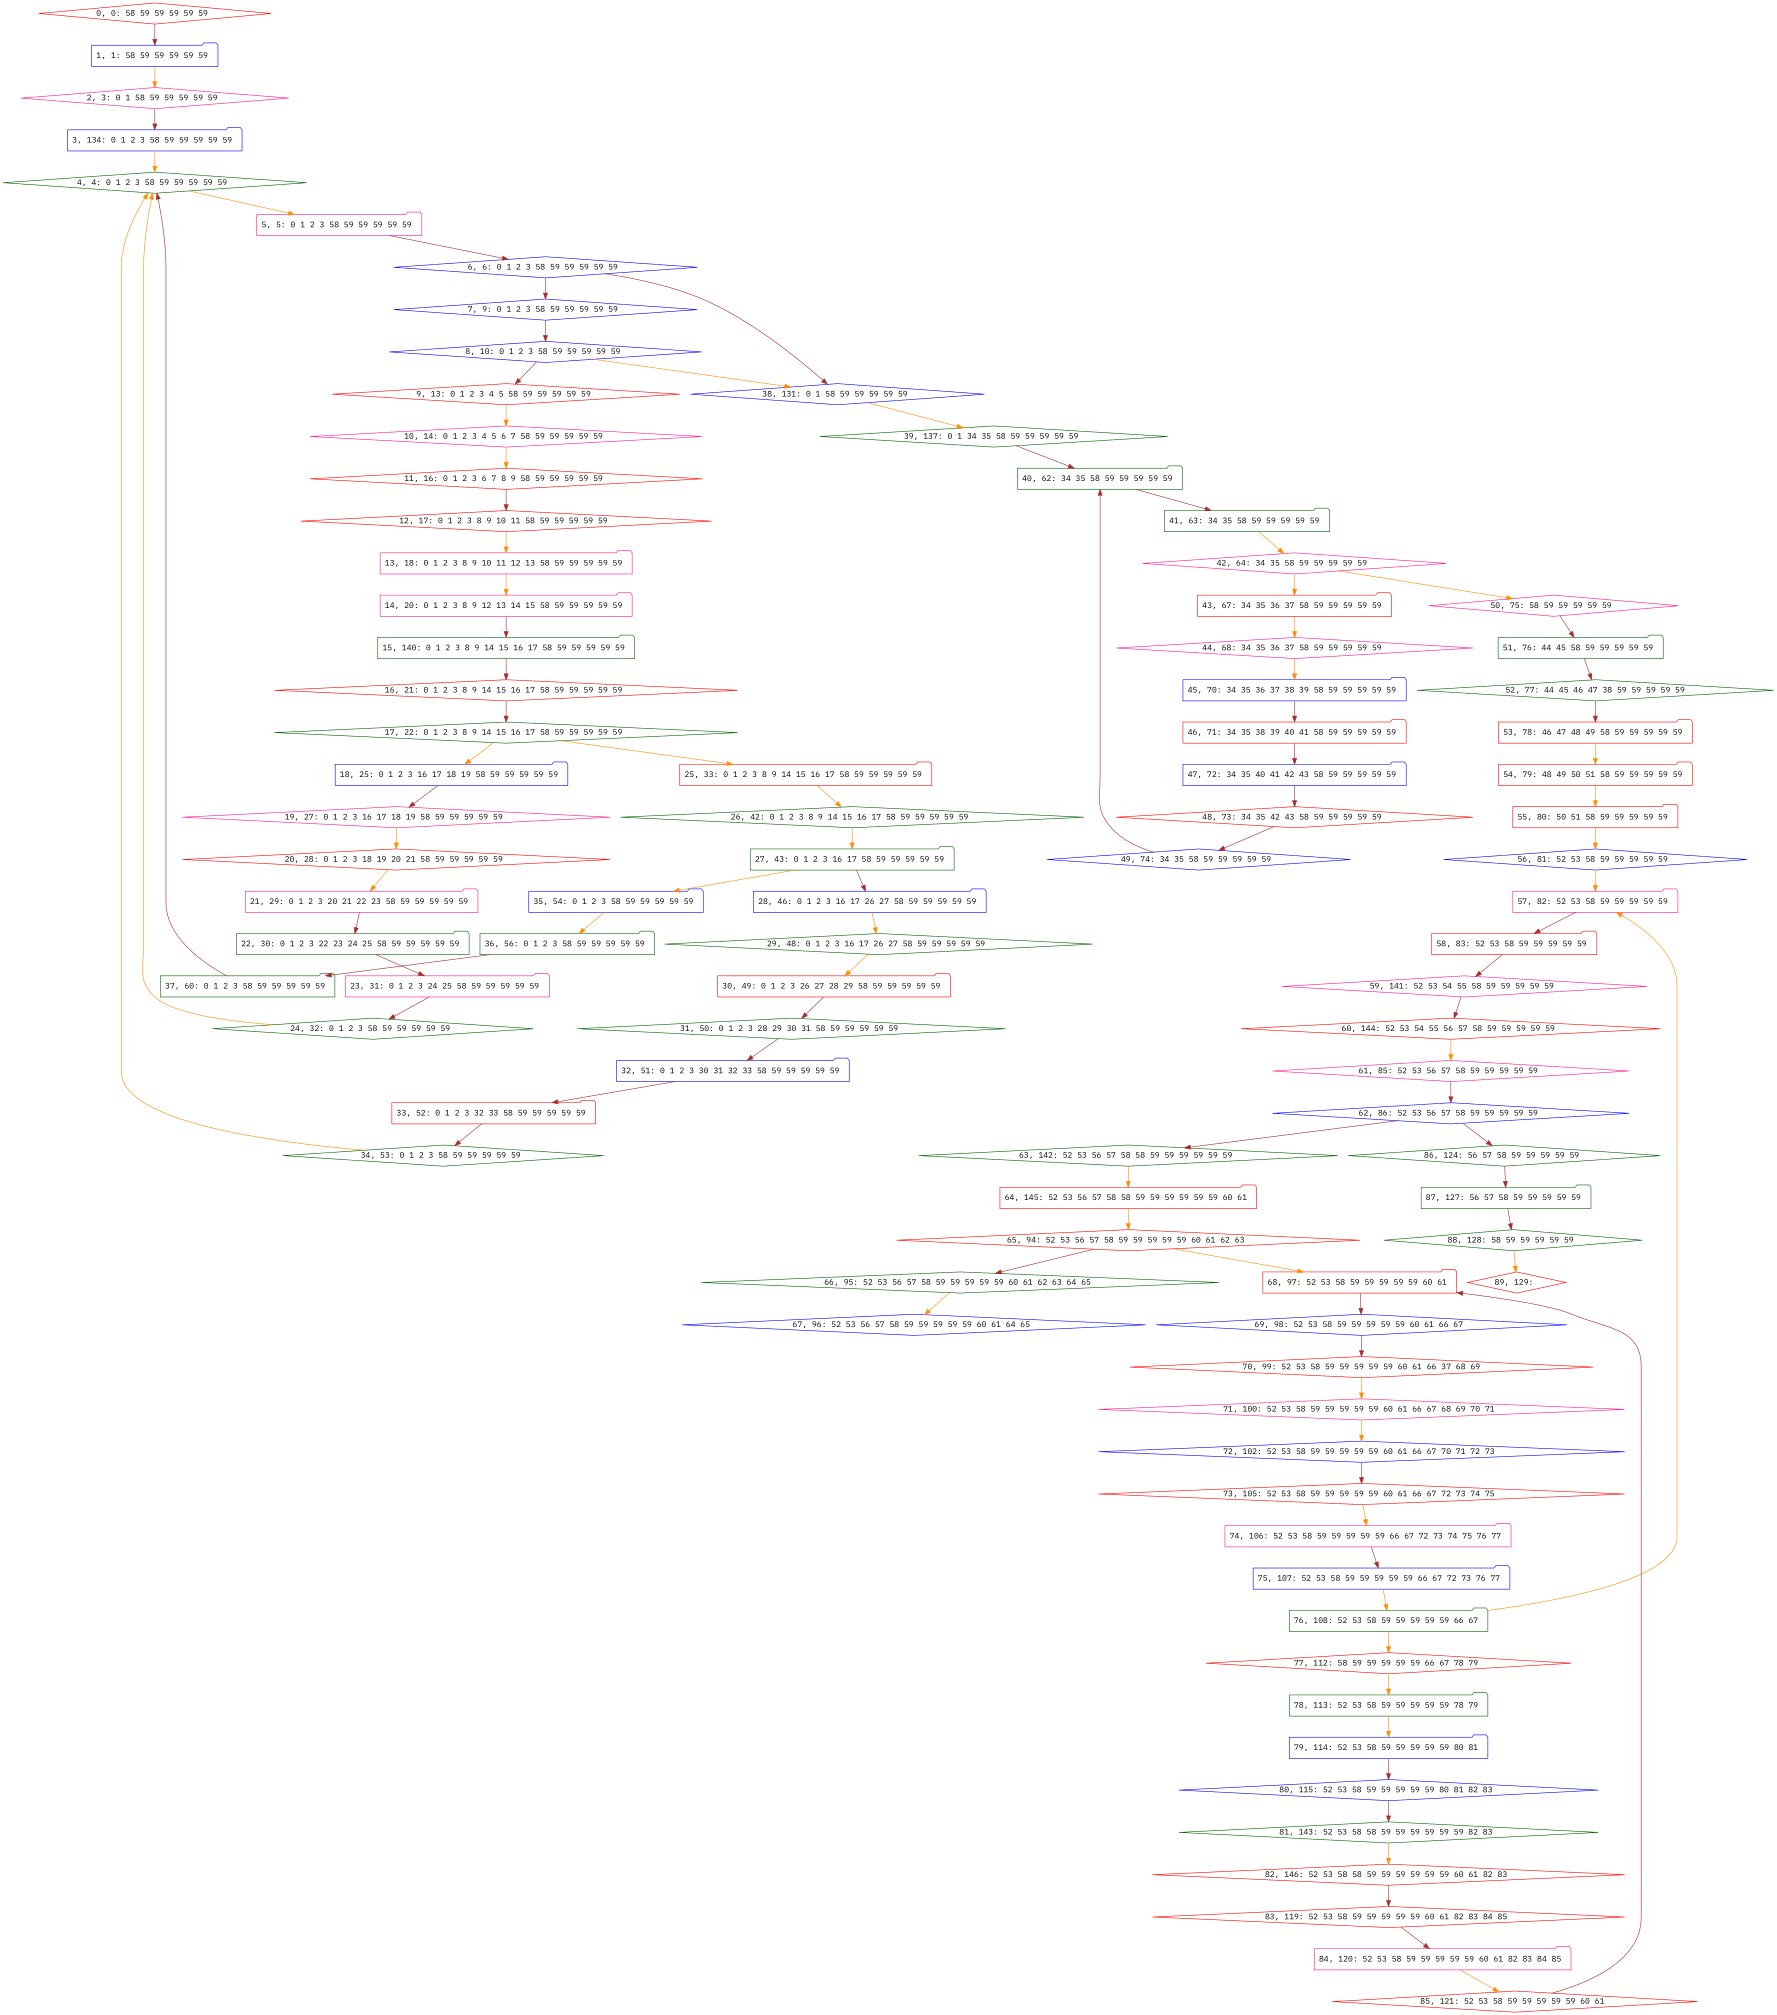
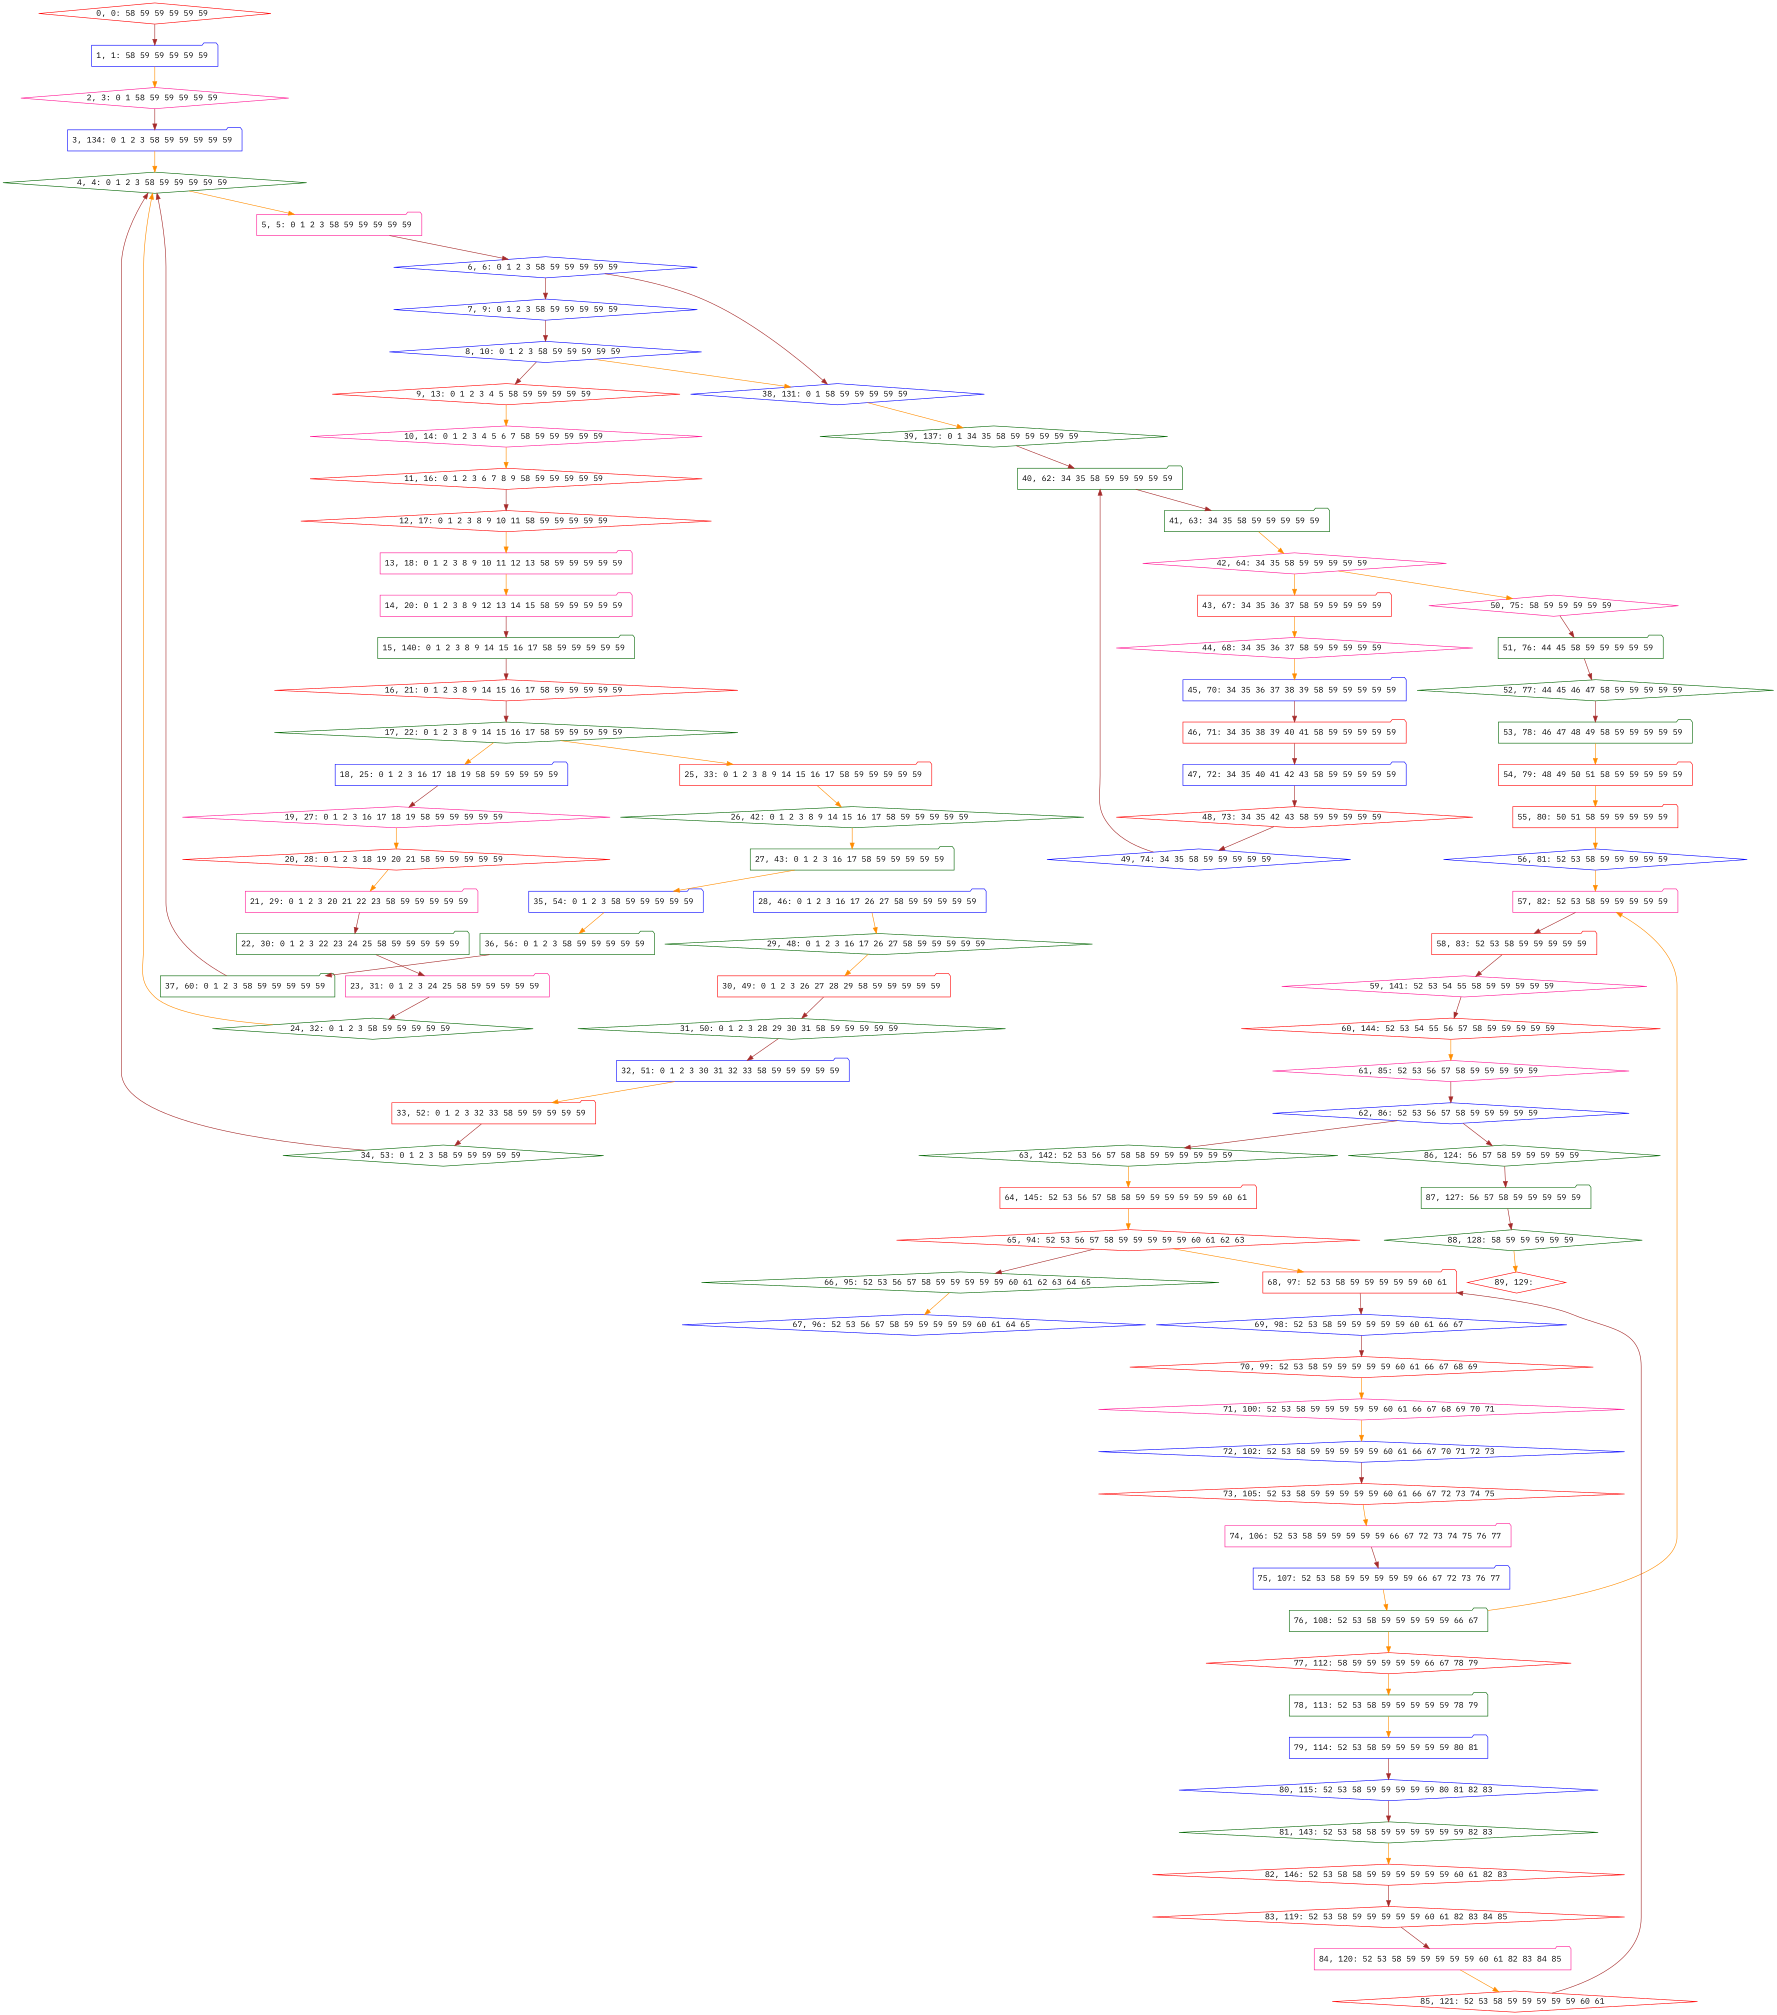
node "52, 77: 44 45 46 47 38 59 59 59 59 59": label "52, 77: 44 45 46 47 38 59 59 59 59 59" -> "52, 77: 44 45 46 47 58 59 59 59 59 59"
node "53, 78: 46 47 48 49 58 59 59 59 59 59": color red -> darkgreen
edge "34, 53: 0 1 2 3 58 59 59 59 59 59" -> "4, 4: 0 1 2 3 58 59 59 59 59 59": color darkorange -> brown
edge "27, 43: 0 1 2 3 16 17 58 59 59 59 59 59" -> "28, 46: 0 1 2 3 16 17 26 27 58 59 59 59 59 59": removed
edge "32, 51: 0 1 2 3 30 31 32 33 58 59 59 59 59 59" -> "33, 52: 0 1 2 3 32 33 58 59 59 59 59 59": color brown -> darkorange
node "70, 99: 52 53 58 59 59 59 59 59 60 61 66 37 68 69": label "70, 99: 52 53 58 59 59 59 59 59 60 61 66 37 68 69" -> "70, 99: 52 53 58 59 59 59 59 59 60 61 66 67 68 69"
